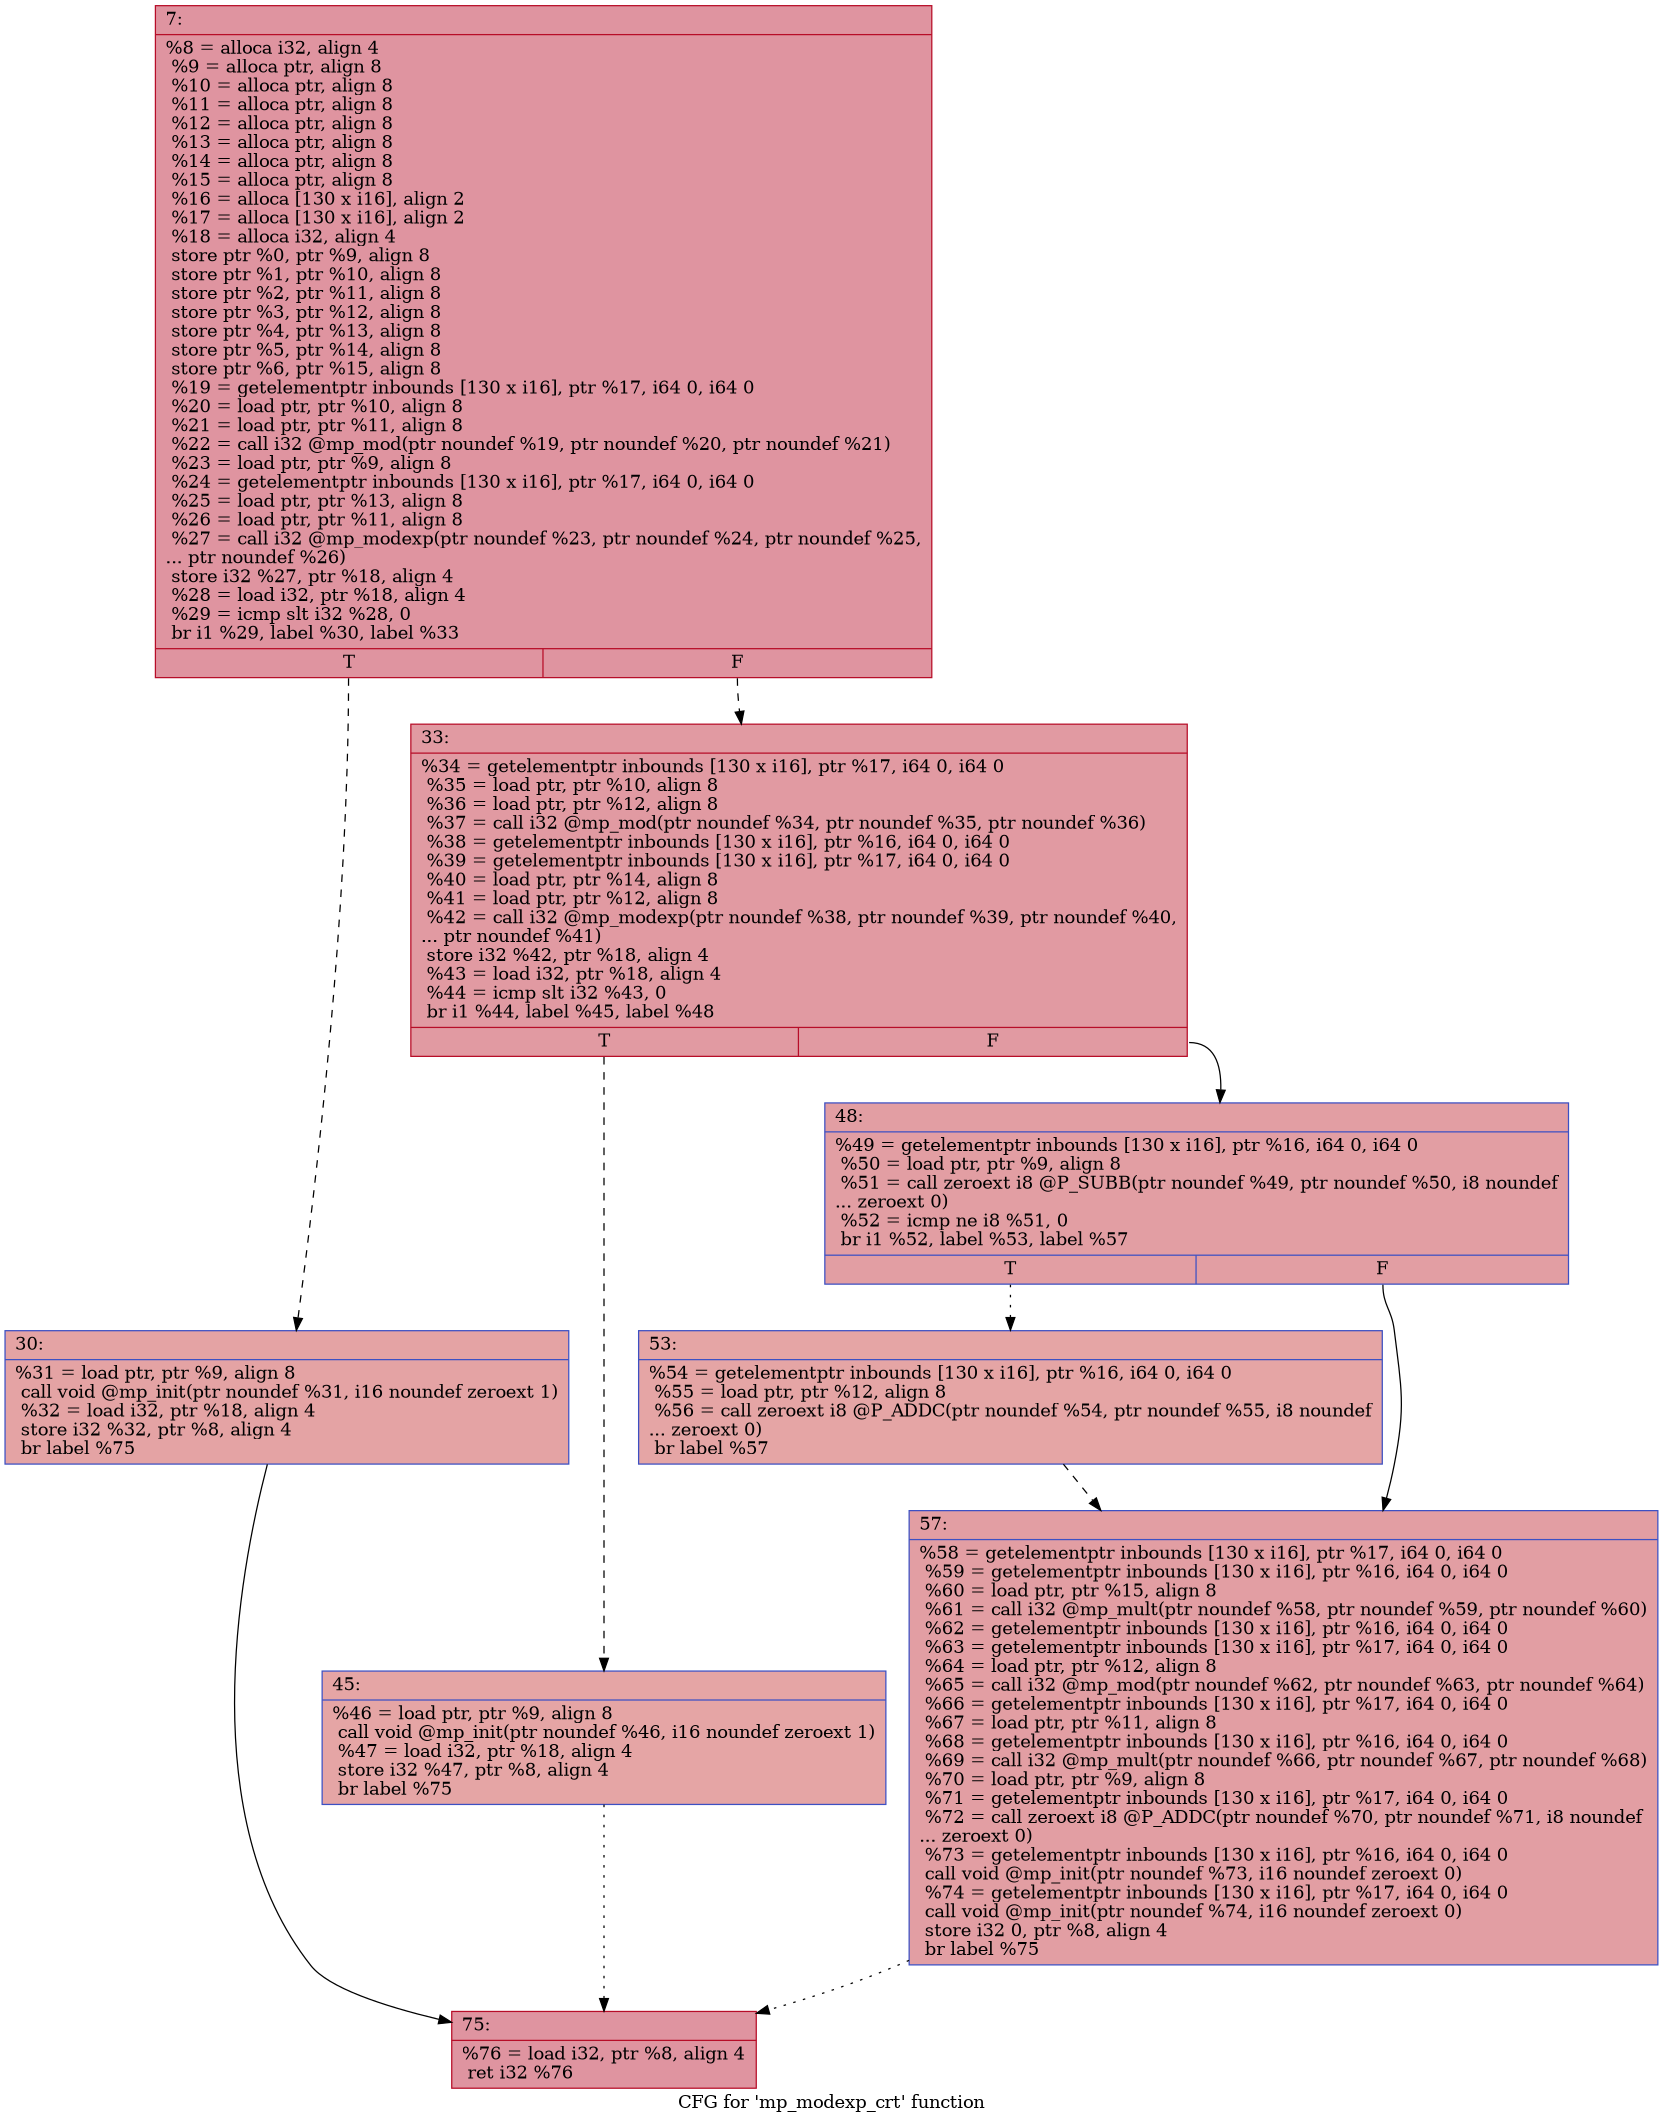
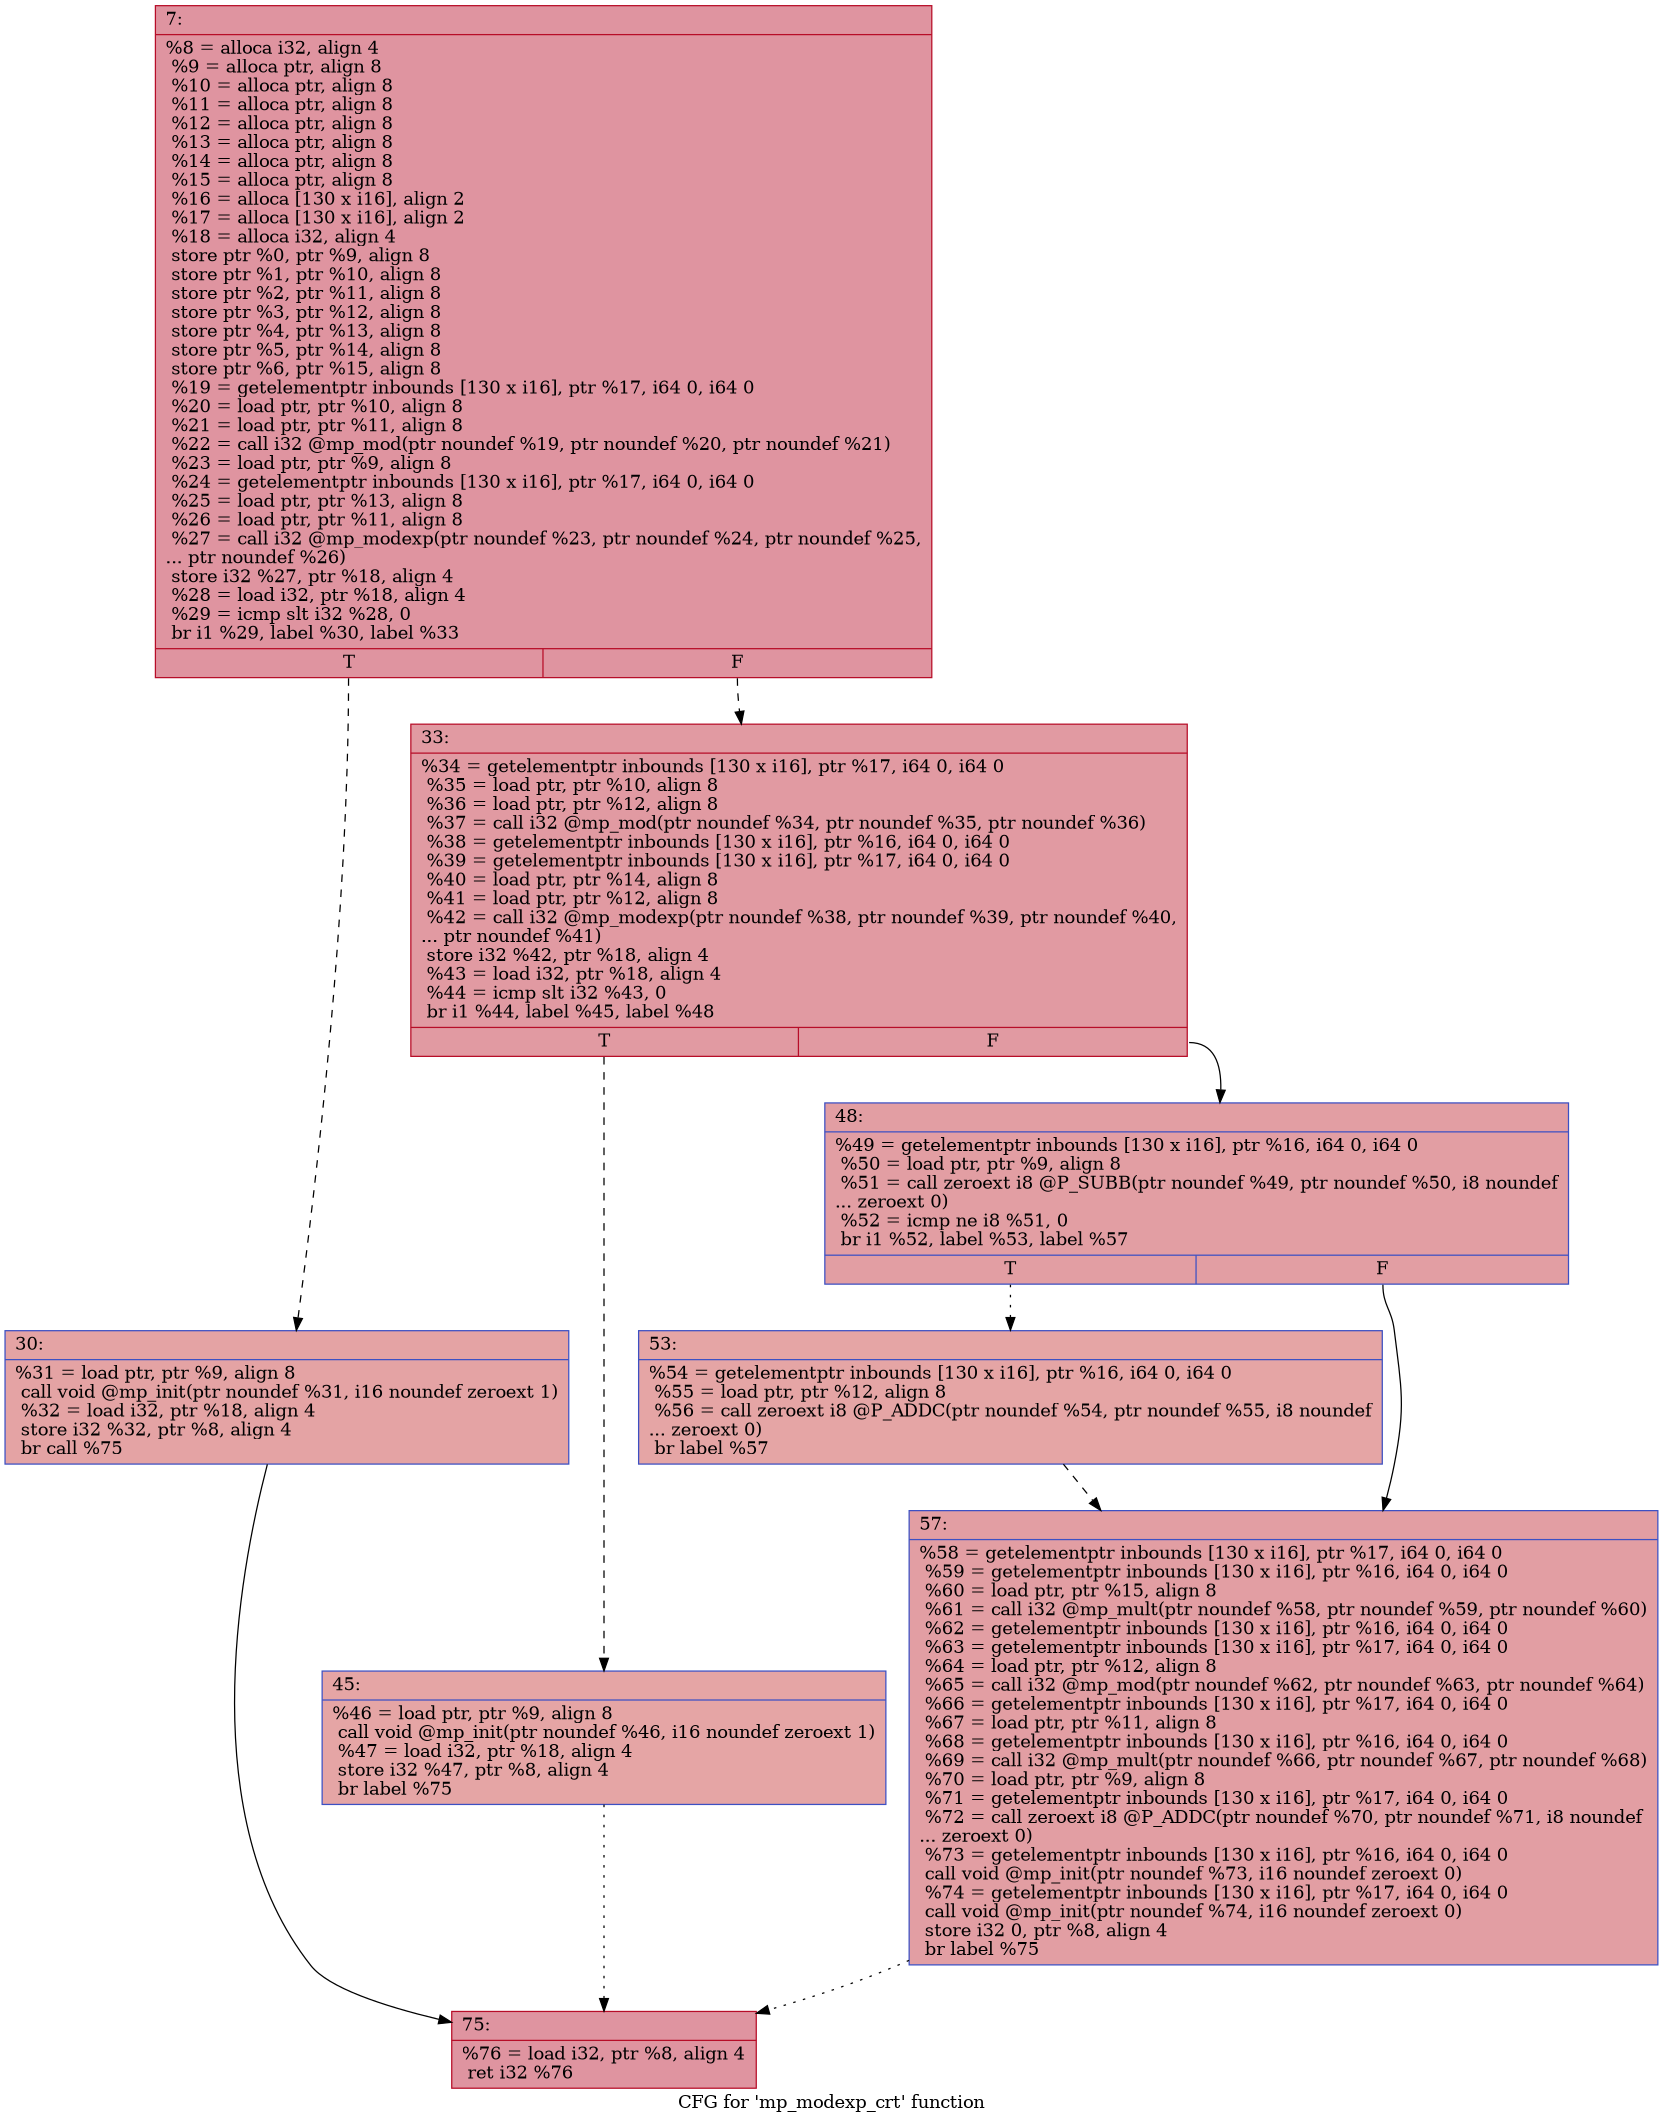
node "30:": text "br label %75" -> "br call %75"
